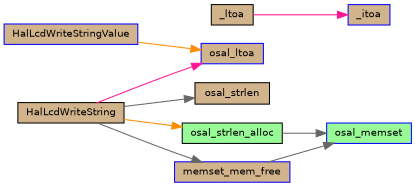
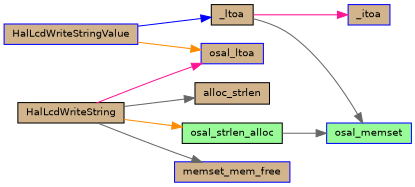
edge "HalLcdWriteStringValue" -> "_ltoa": added
node "osal_strlen": label "osal_strlen" -> "alloc_strlen"
edge "memset_mem_free" -> "osal_memset": now "_ltoa" -> "osal_memset"
